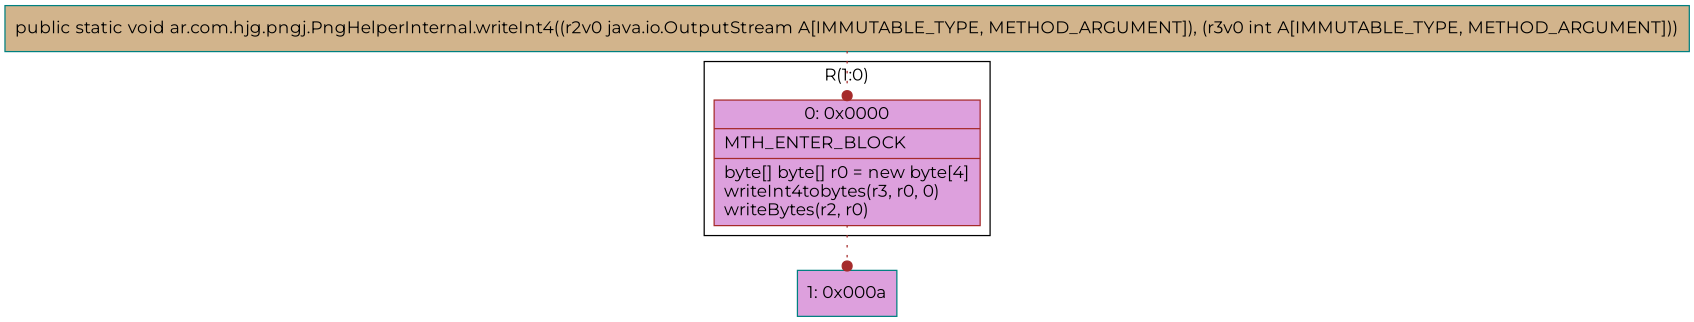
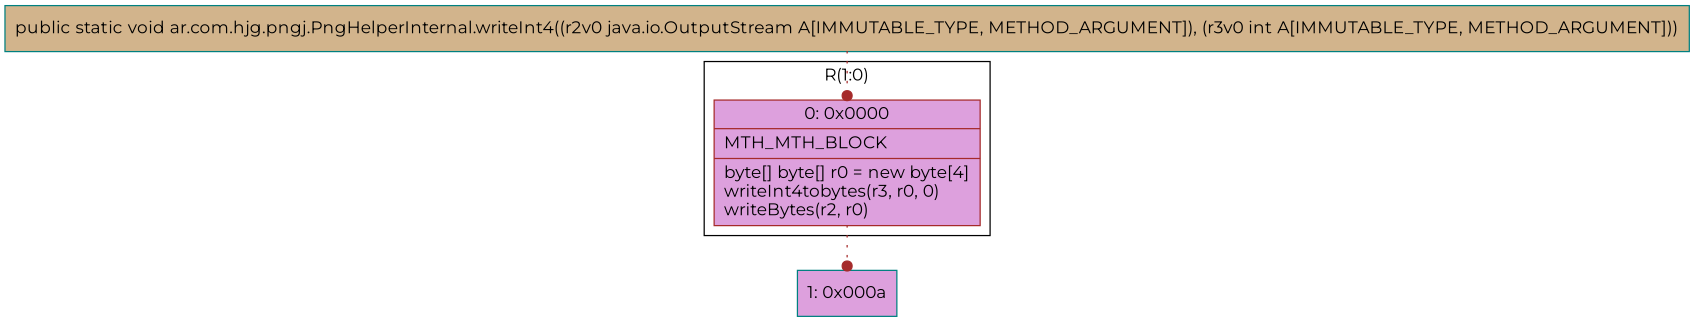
node "0: 0x0000": text "MTH_ENTER_BLOCK" -> "MTH_MTH_BLOCK"
